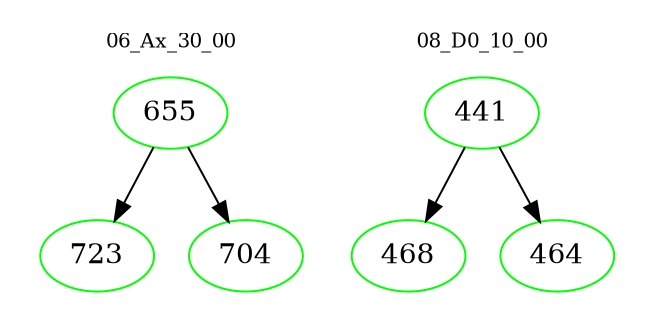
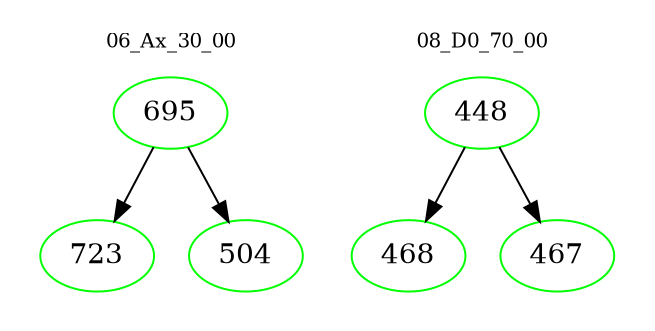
cluster "08_D0_10_00": label "08_D0_10_00" -> "08_D0_70_00"
node "655": label "655" -> "695"
node "441": label "441" -> "448"
node "704": label "704" -> "504"
node "464": label "464" -> "467"
